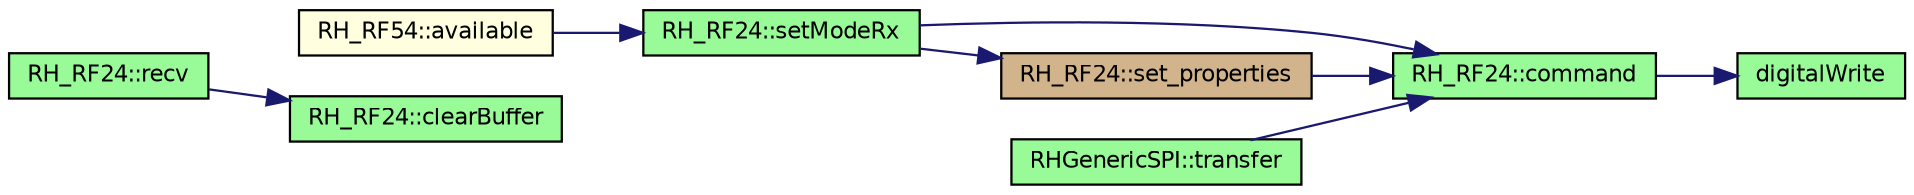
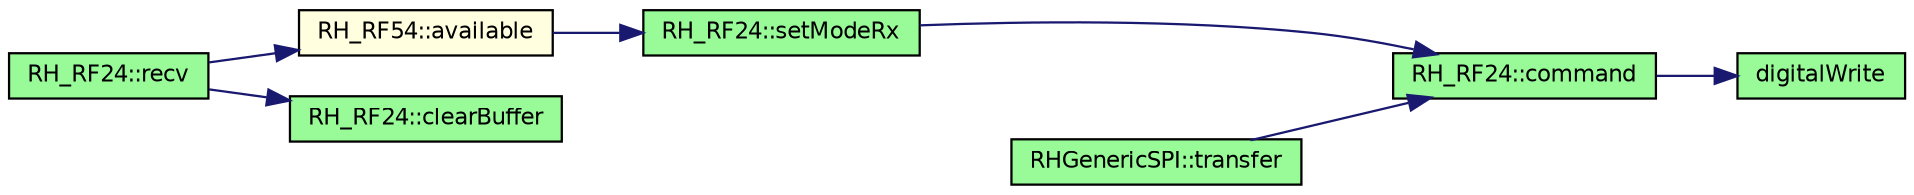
edge "RH_RF24::recv" -> "RH_RF54::available": added
node "RH_RF24::set_properties": removed
